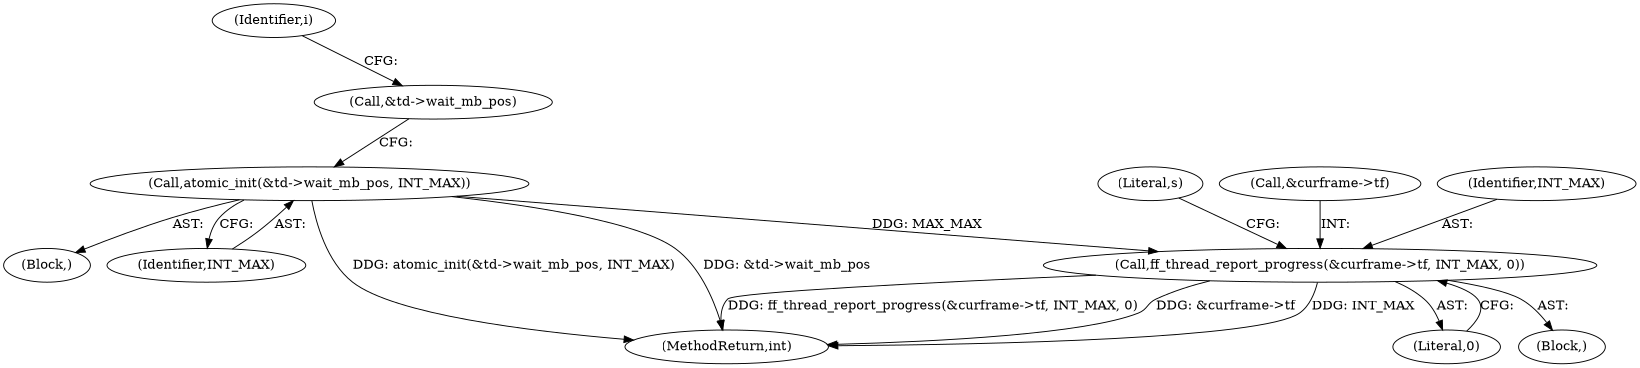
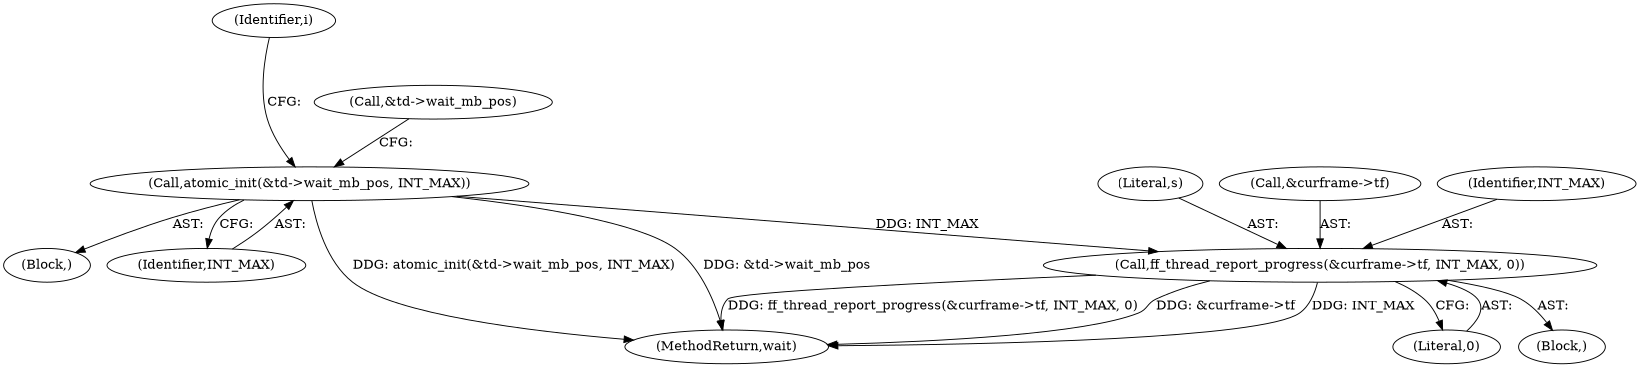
edge "(Identifier,i)" -> "(Call,&td->wait_mb_pos)": now "(Identifier,i)" -> "(Call,atomic_init(&td->wait_mb_pos, INT_MAX))"
edge "(Call,atomic_init(&td->wait_mb_pos, INT_MAX))" -> "(Call,ff_thread_report_progress(&curframe->tf, INT_MAX, 0))": label "DDG: MAX_MAX" -> "DDG: INT_MAX"
edge "(Literal,s)" -> "(Call,ff_thread_report_progress(&curframe->tf, INT_MAX, 0))": label "CFG: " -> "AST: "
edge "(Call,&curframe->tf)" -> "(Call,ff_thread_report_progress(&curframe->tf, INT_MAX, 0))": label "INT: " -> "AST: "
edge "(Call,ff_thread_report_progress(&curframe->tf, INT_MAX, 0))" -> "(Literal,0)": label "AST: " -> "CFG: "
edge "(Literal,0)" -> "(Call,ff_thread_report_progress(&curframe->tf, INT_MAX, 0))": label "CFG: " -> "AST: "
node "(MethodReturn,int)": label "(MethodReturn,int)" -> "(MethodReturn,wait)"
